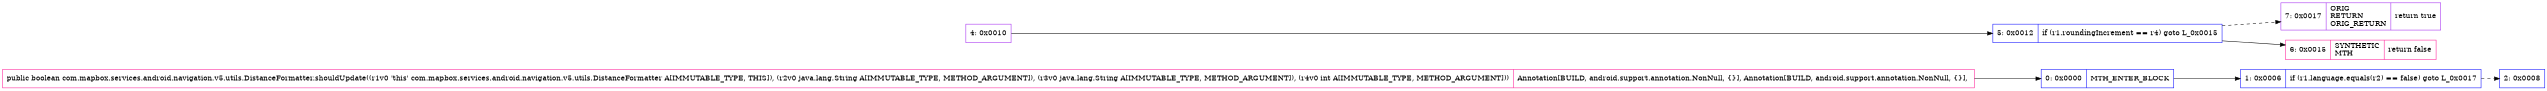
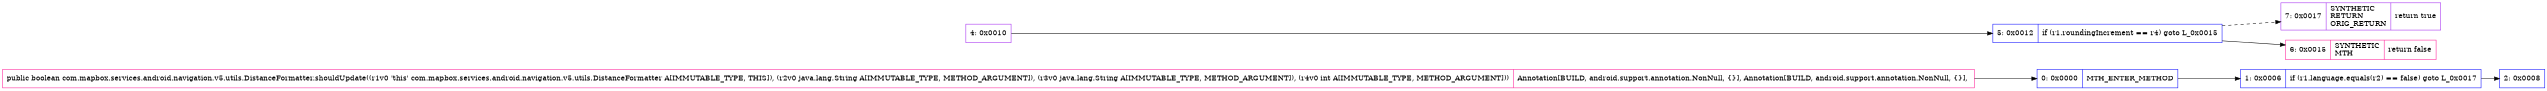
node "7: 0x0017": text "ORIG" -> "SYNTHETIC"
node "0: 0x0000": text "MTH_ENTER_BLOCK" -> "MTH_ENTER_METHOD"
edge "1: 0x0006" -> "2: 0x0008": style dashed -> solid
